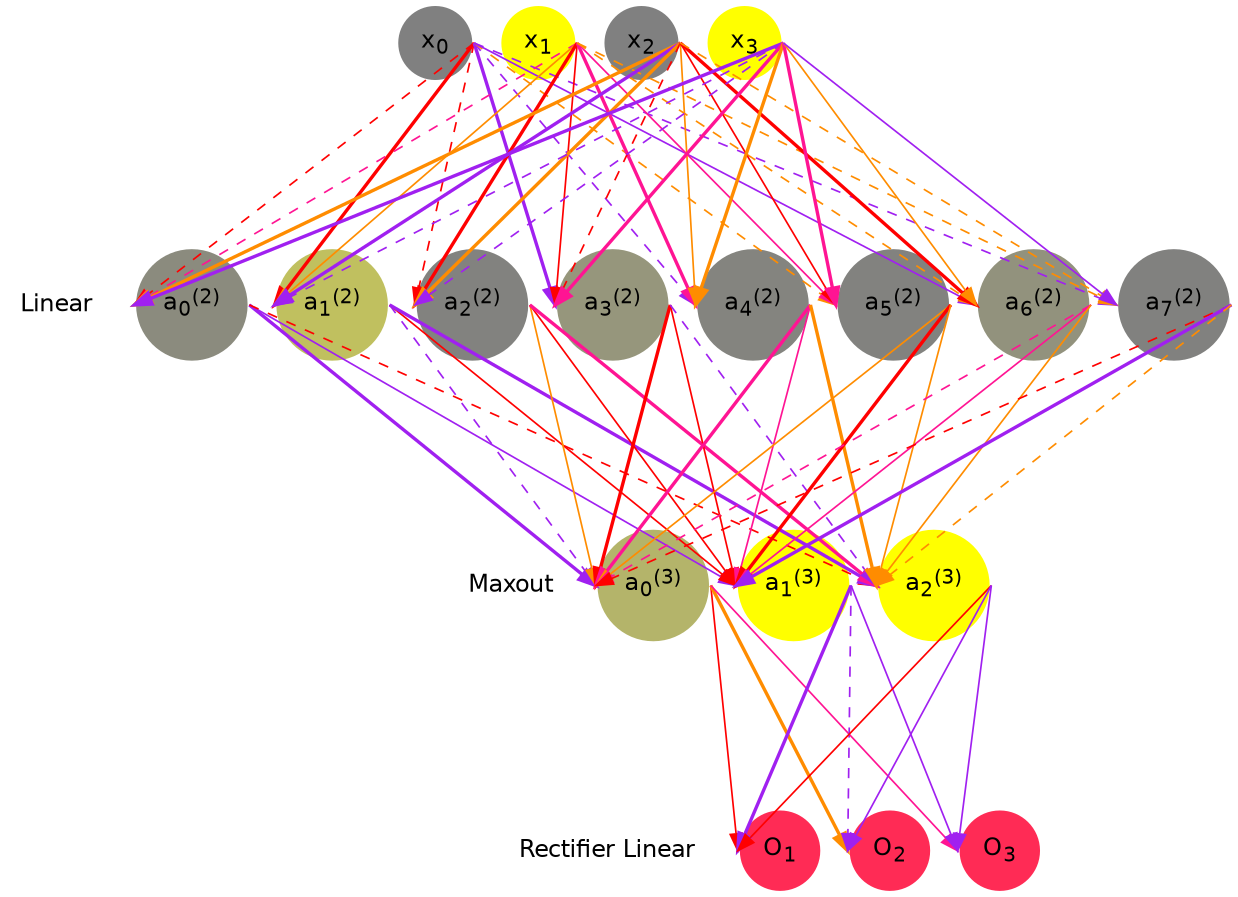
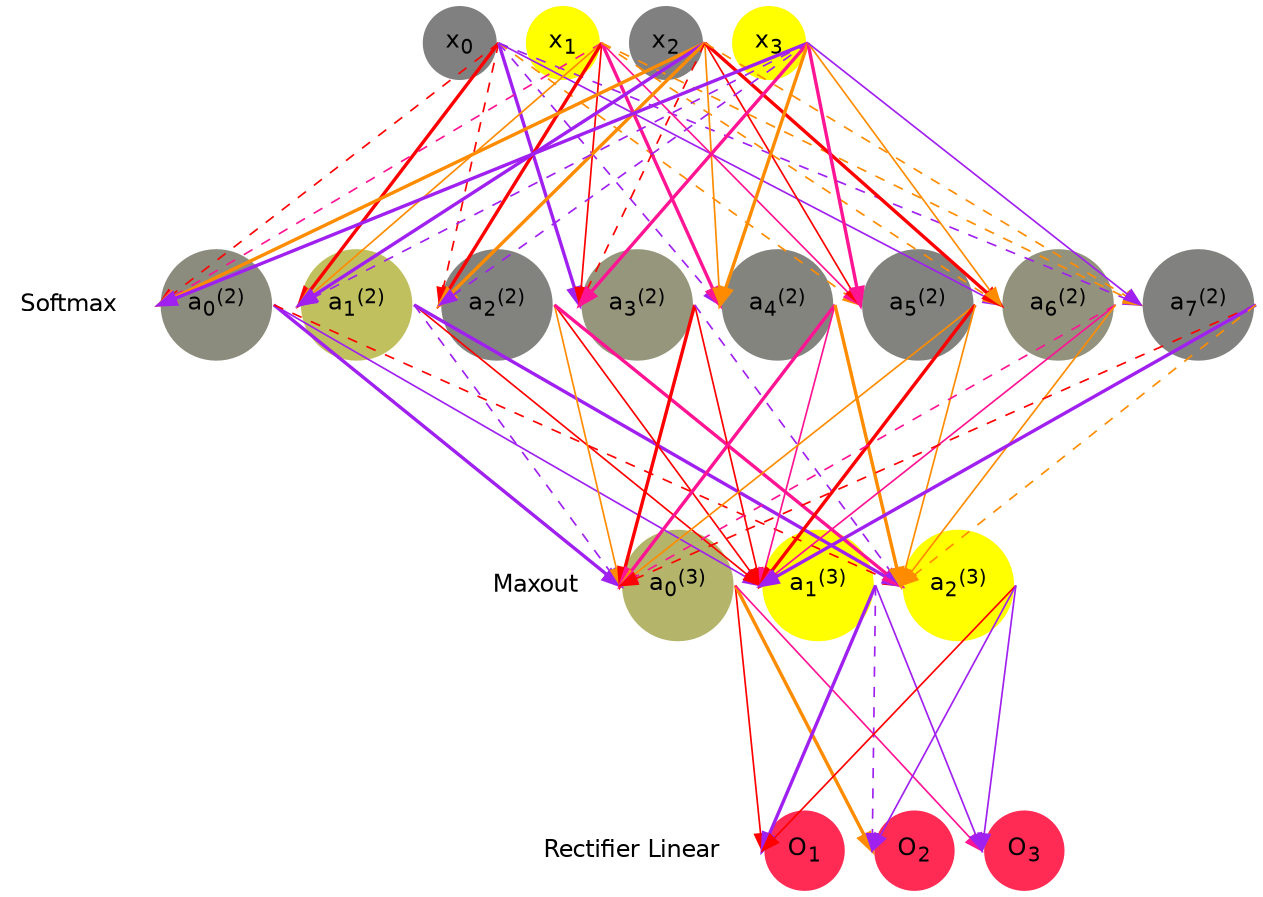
node "Linear": label "Linear" -> "Softmax"
